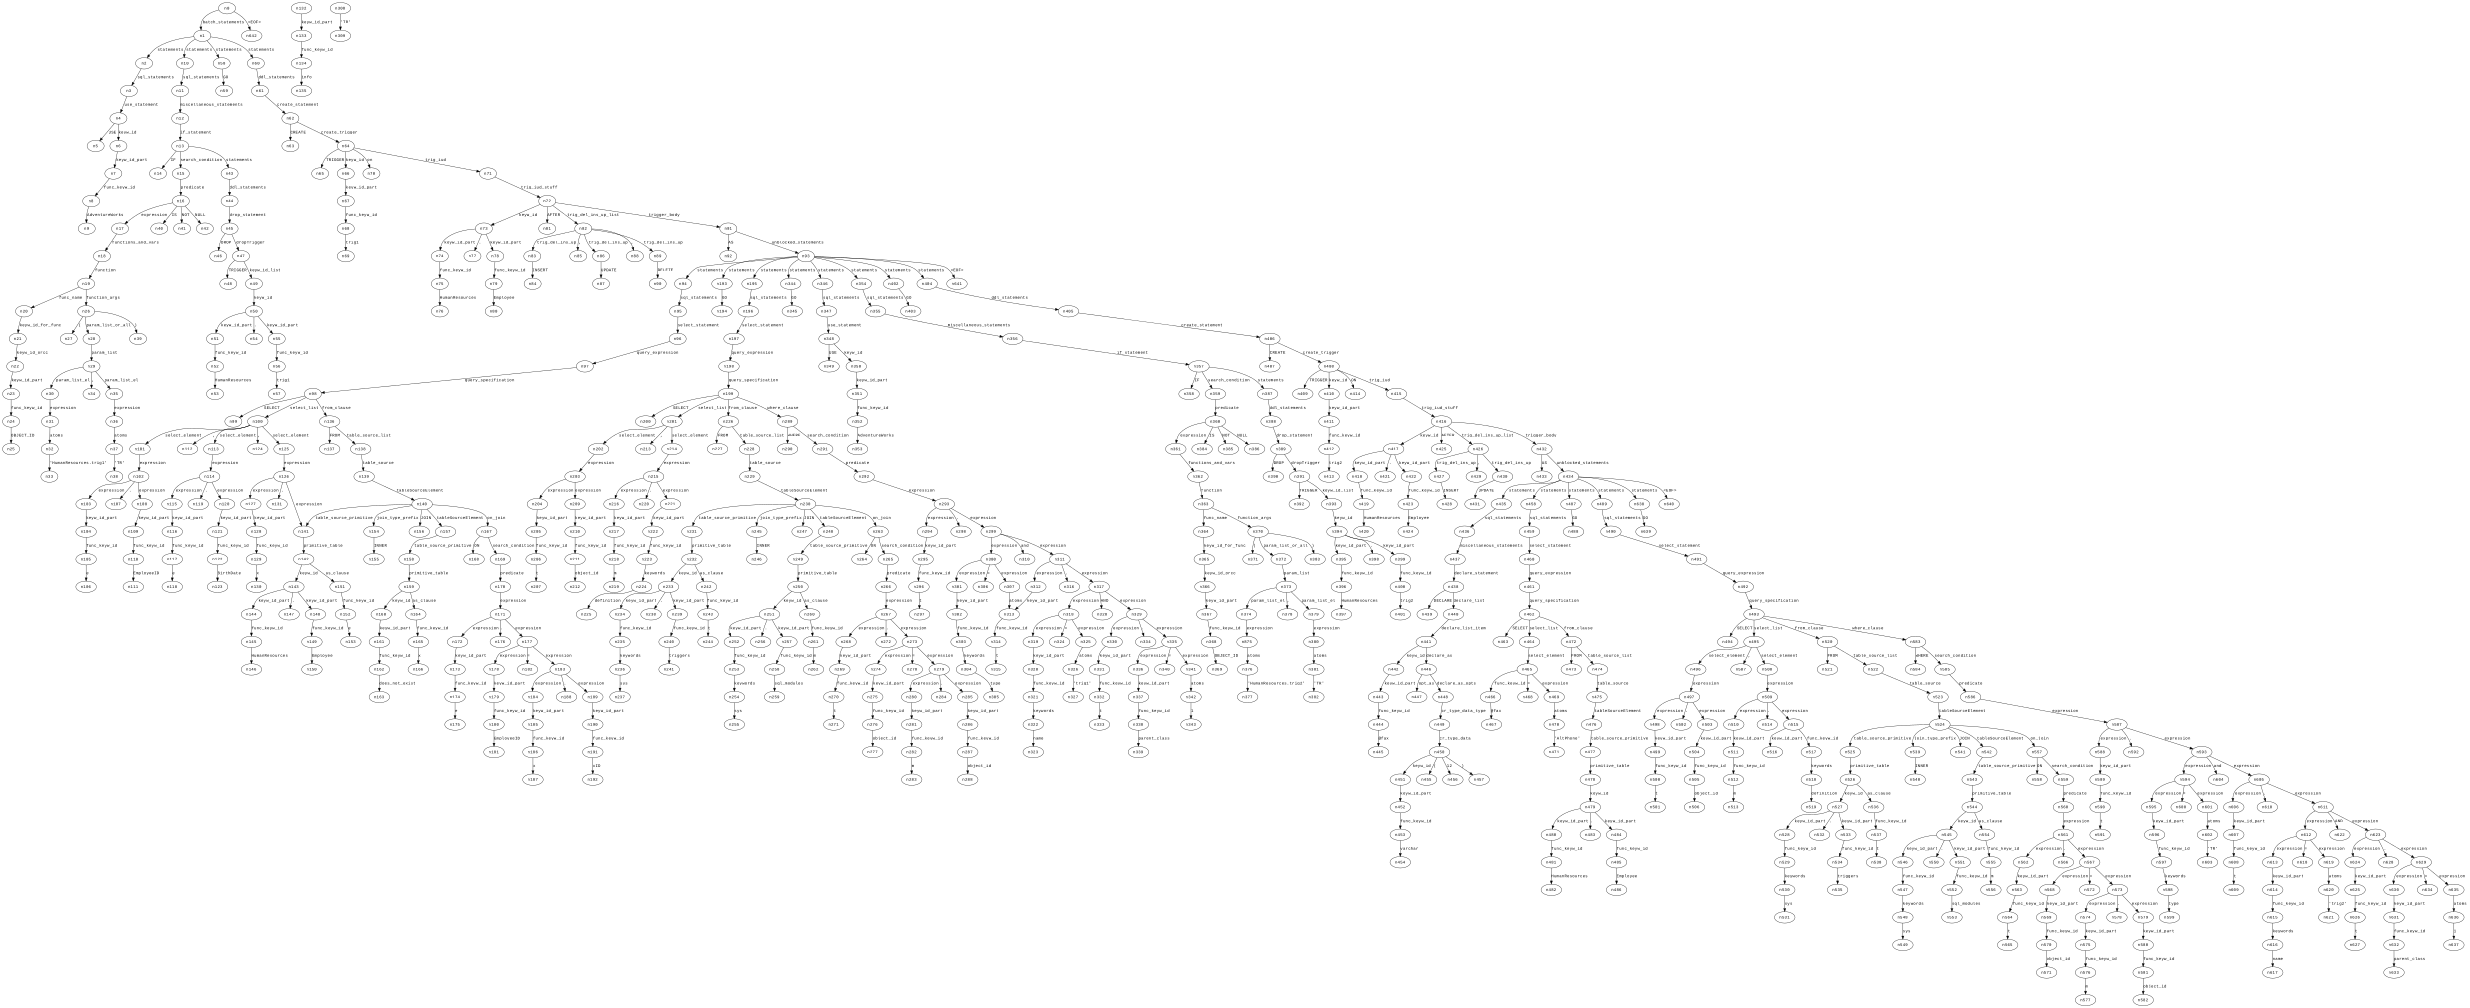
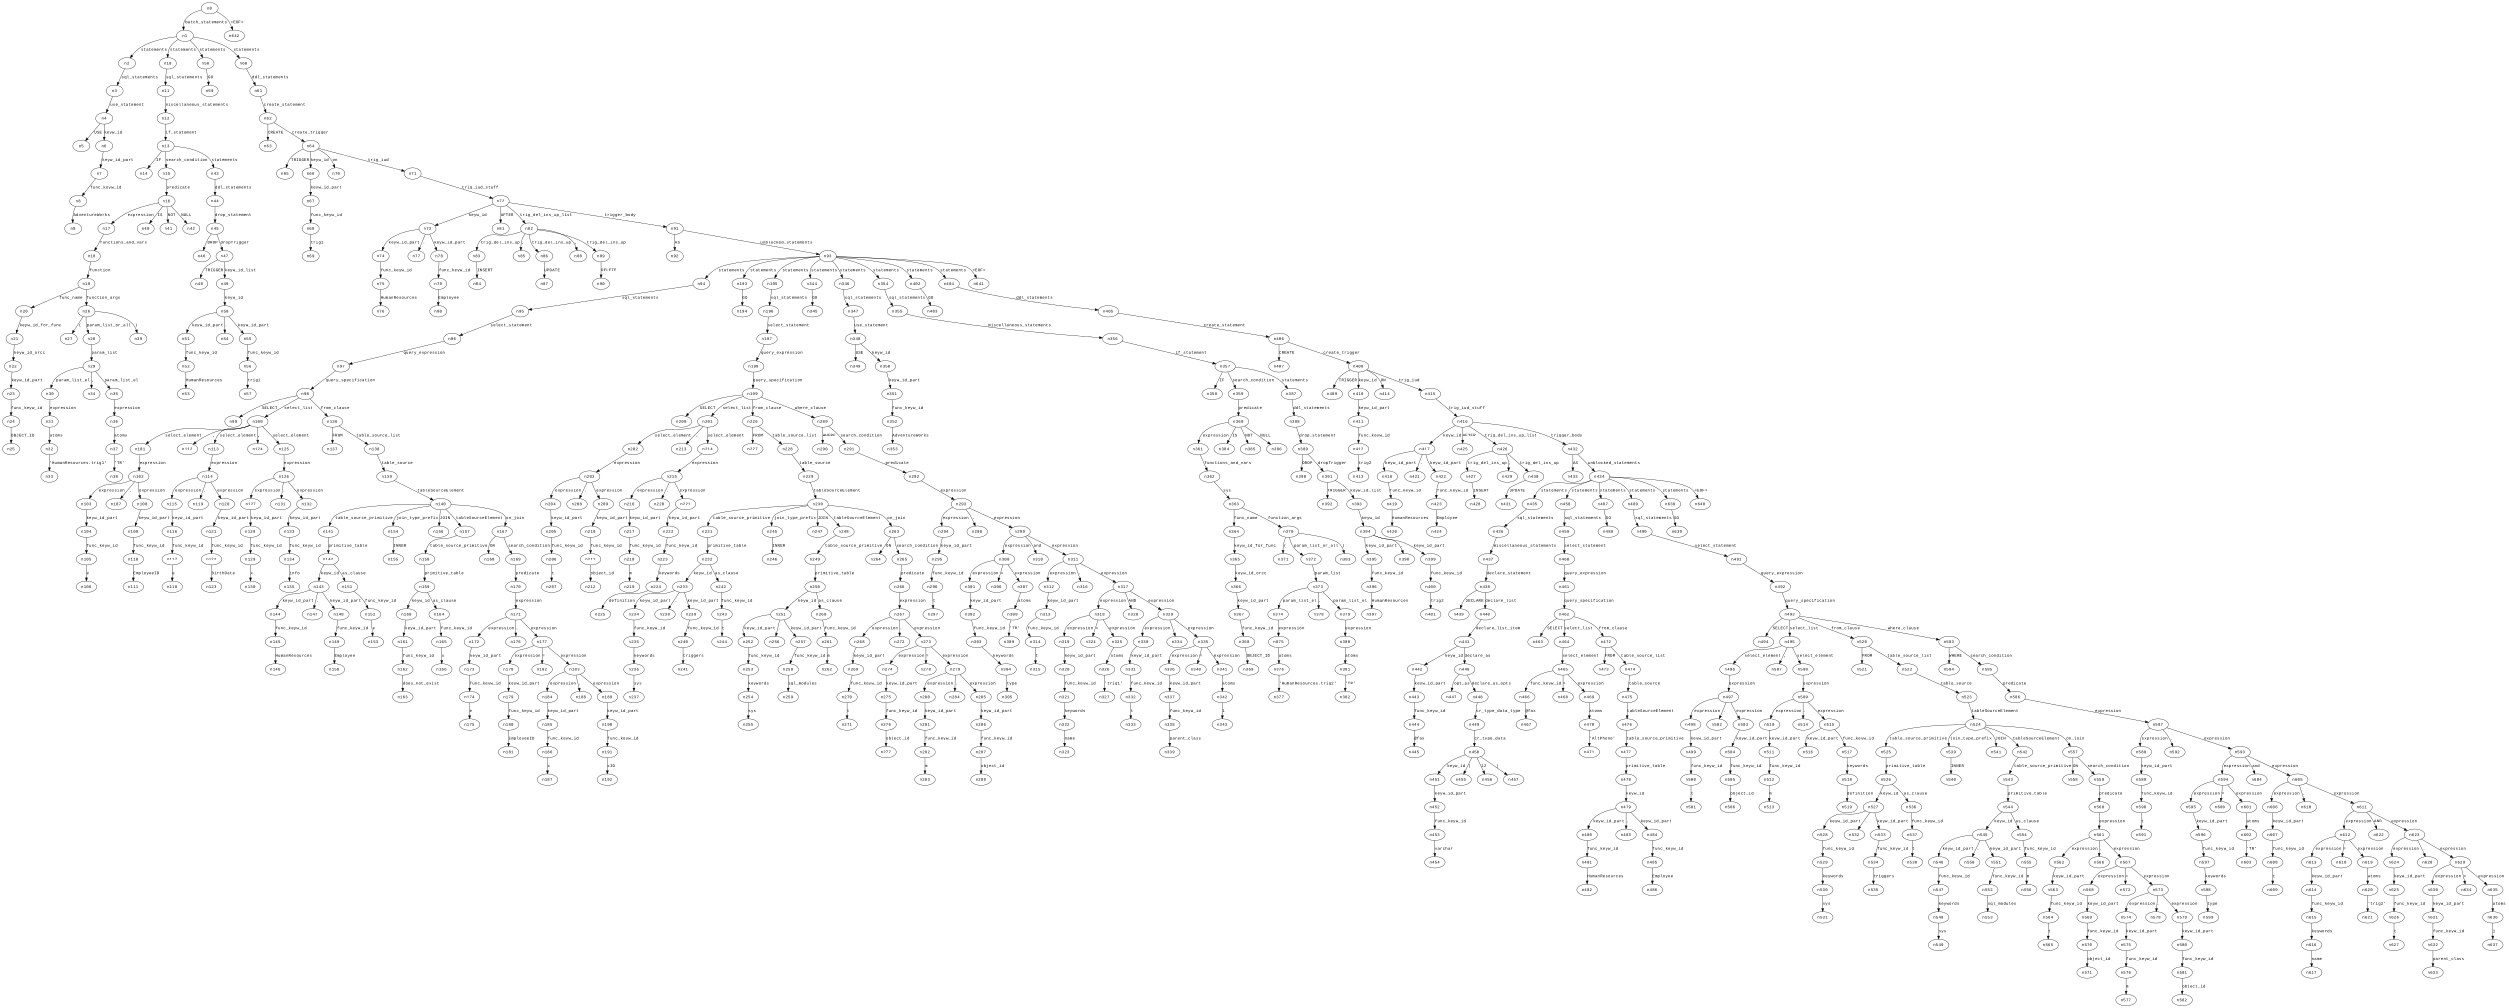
edge "n362" -> "n363": label "function" -> "sys"
edge "n126" -> "n141": now "n126" -> "n132"
node "n208": added
edge "n307" -> "n313": now "n307" -> "n308"
